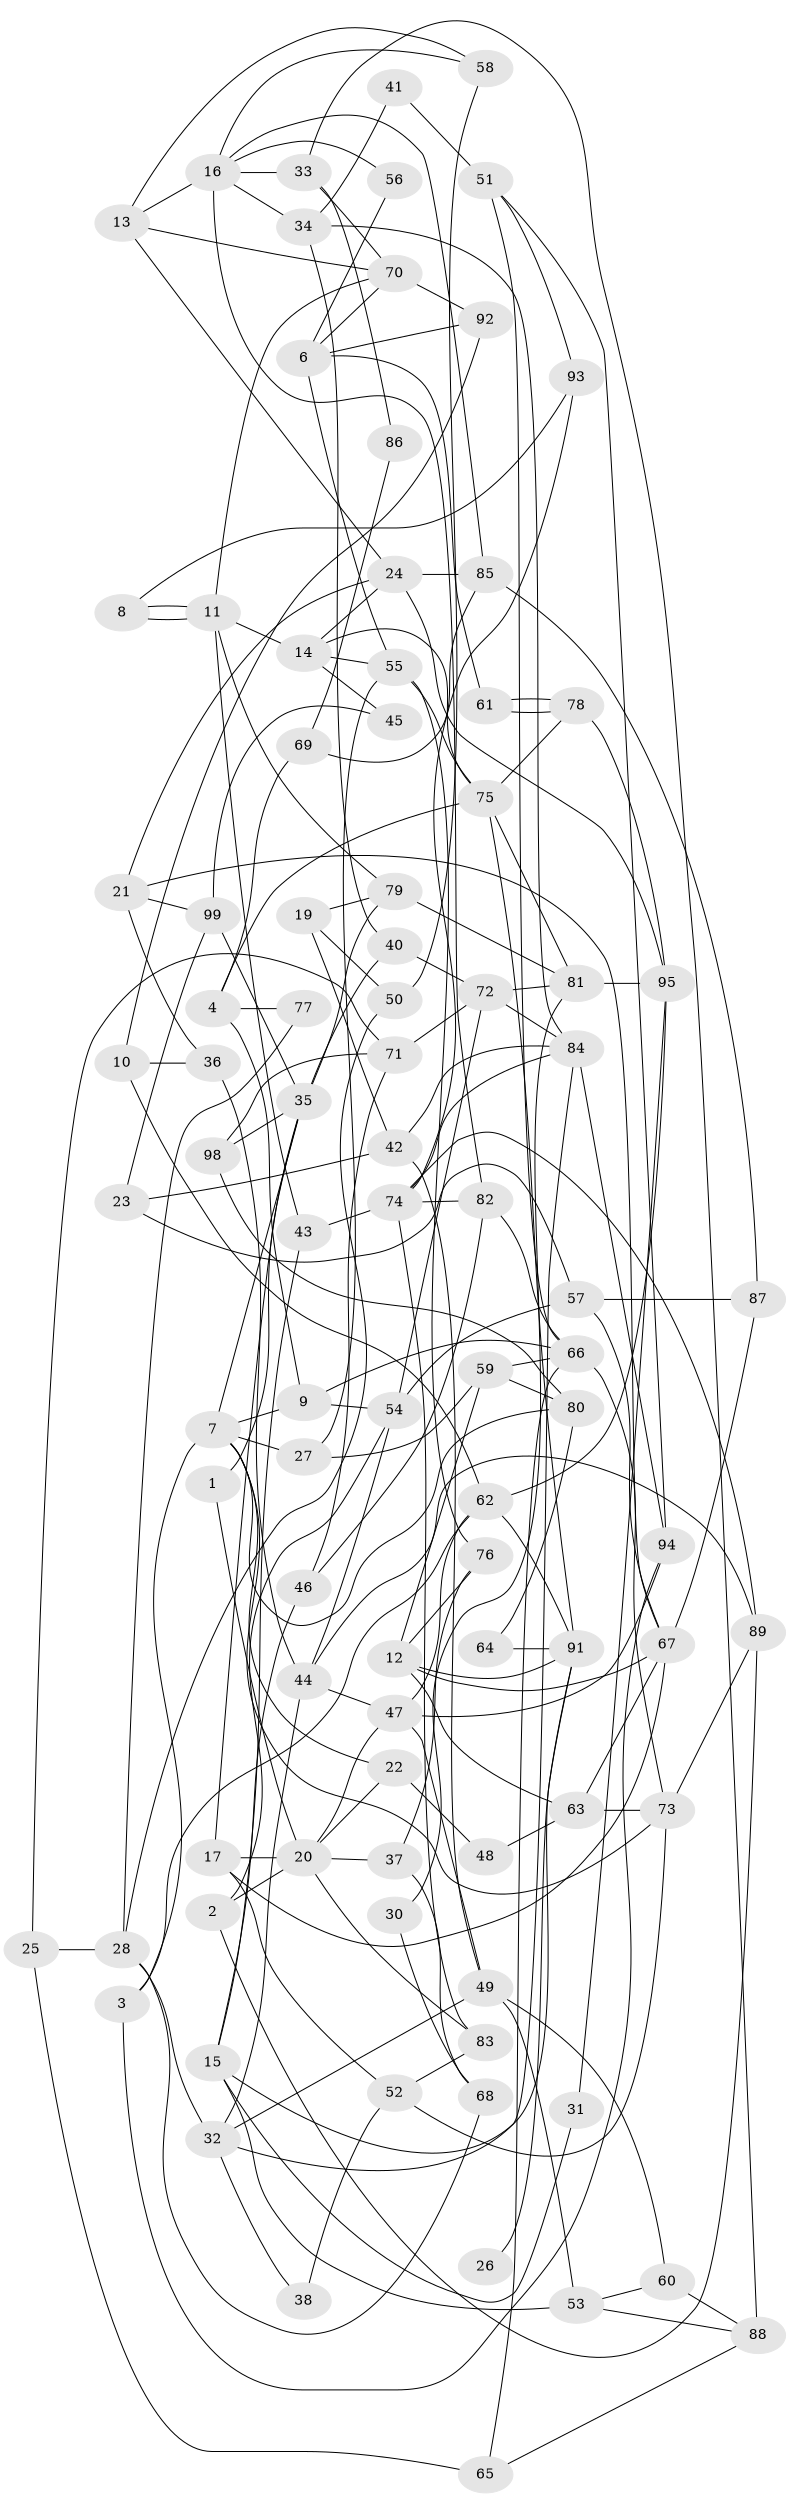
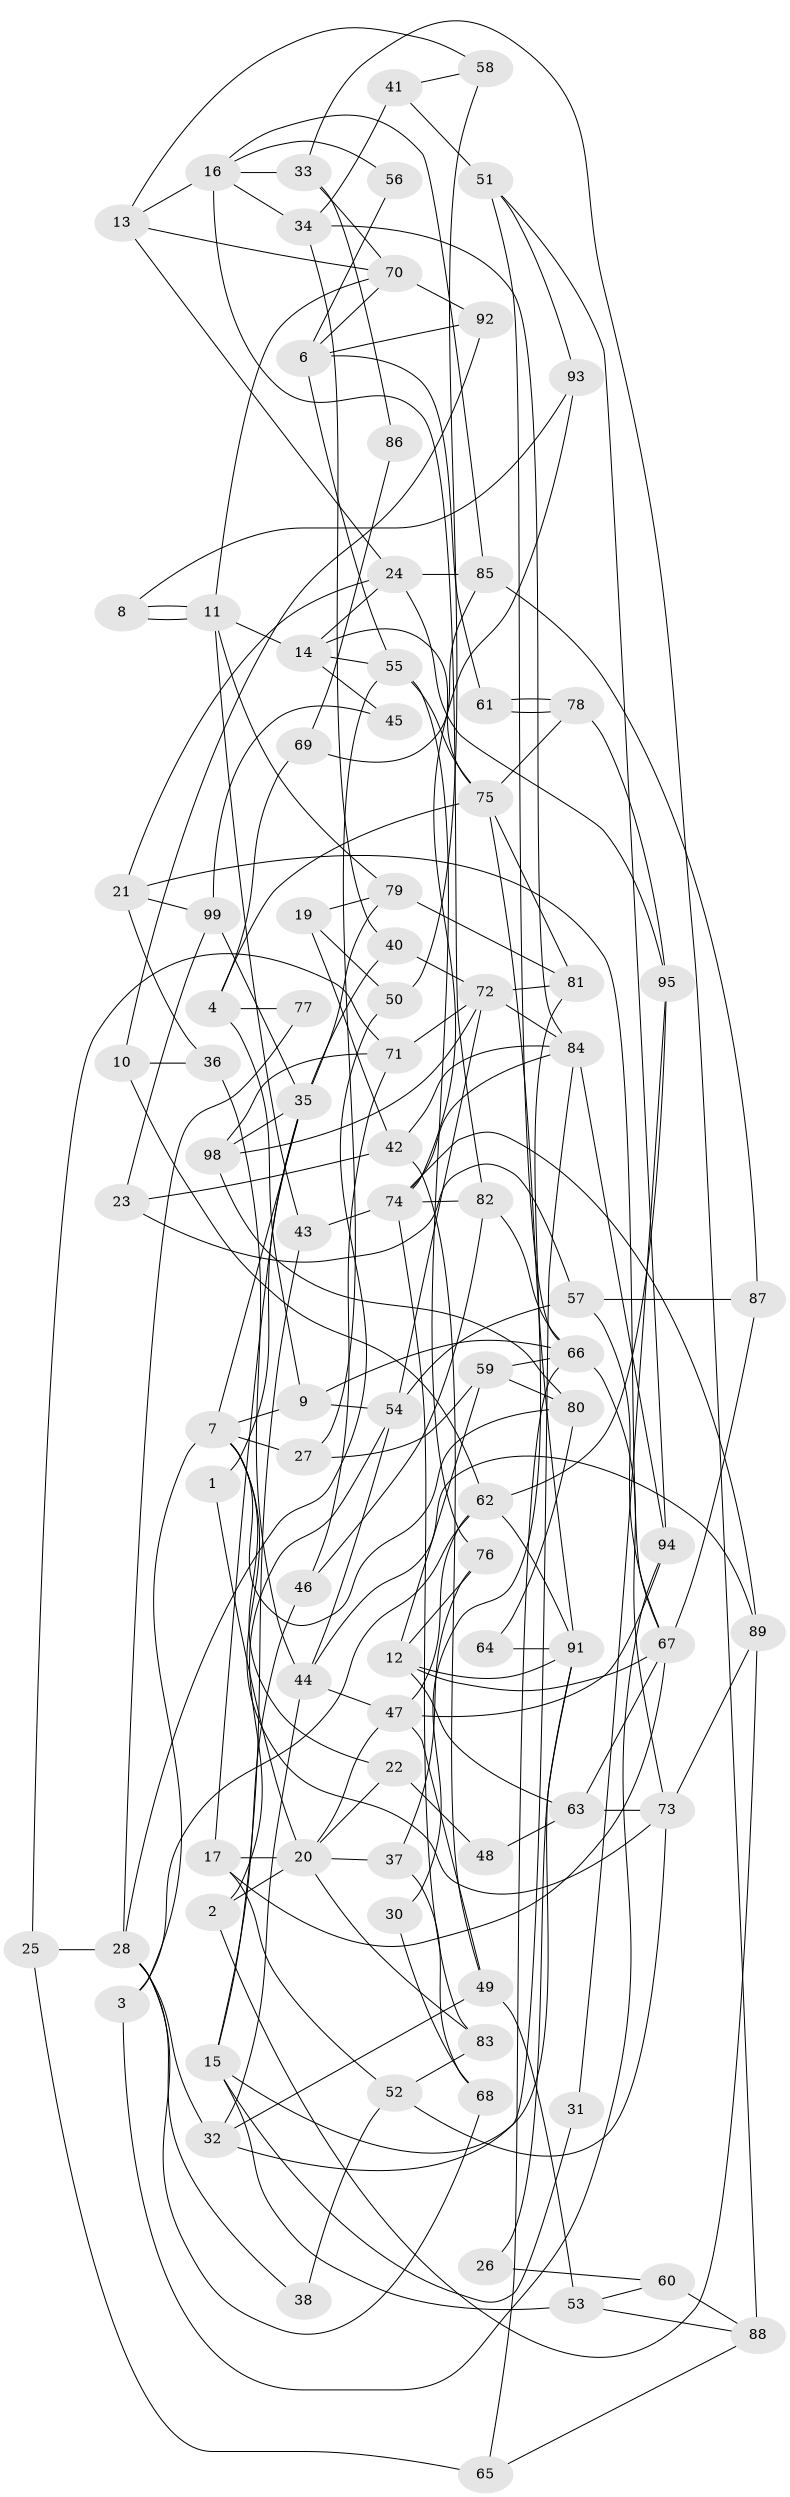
edge "58" -- "16": now "58" -- "41"
edge "81" -- "95": removed
edge "72" -- "98": added
edge "49" -- "60": now "26" -- "60"
edge "32" -- "38": now "28" -- "38"
